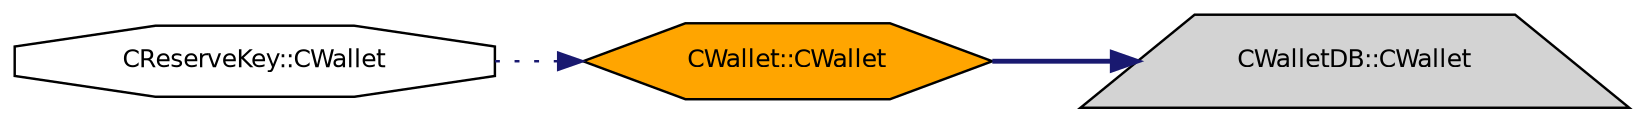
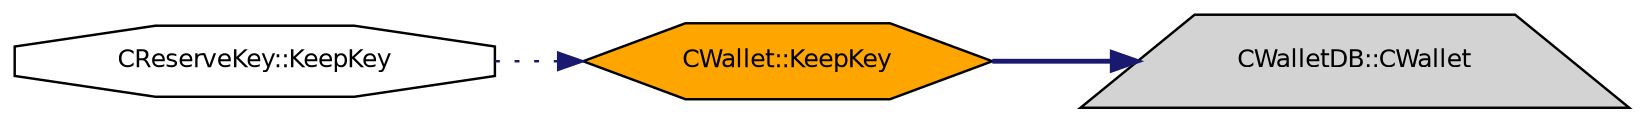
node "CReserveKey::CWallet": label "CReserveKey::CWallet" -> "CReserveKey::KeepKey"
node "CWallet::CWallet": label "CWallet::CWallet" -> "CWallet::KeepKey"
